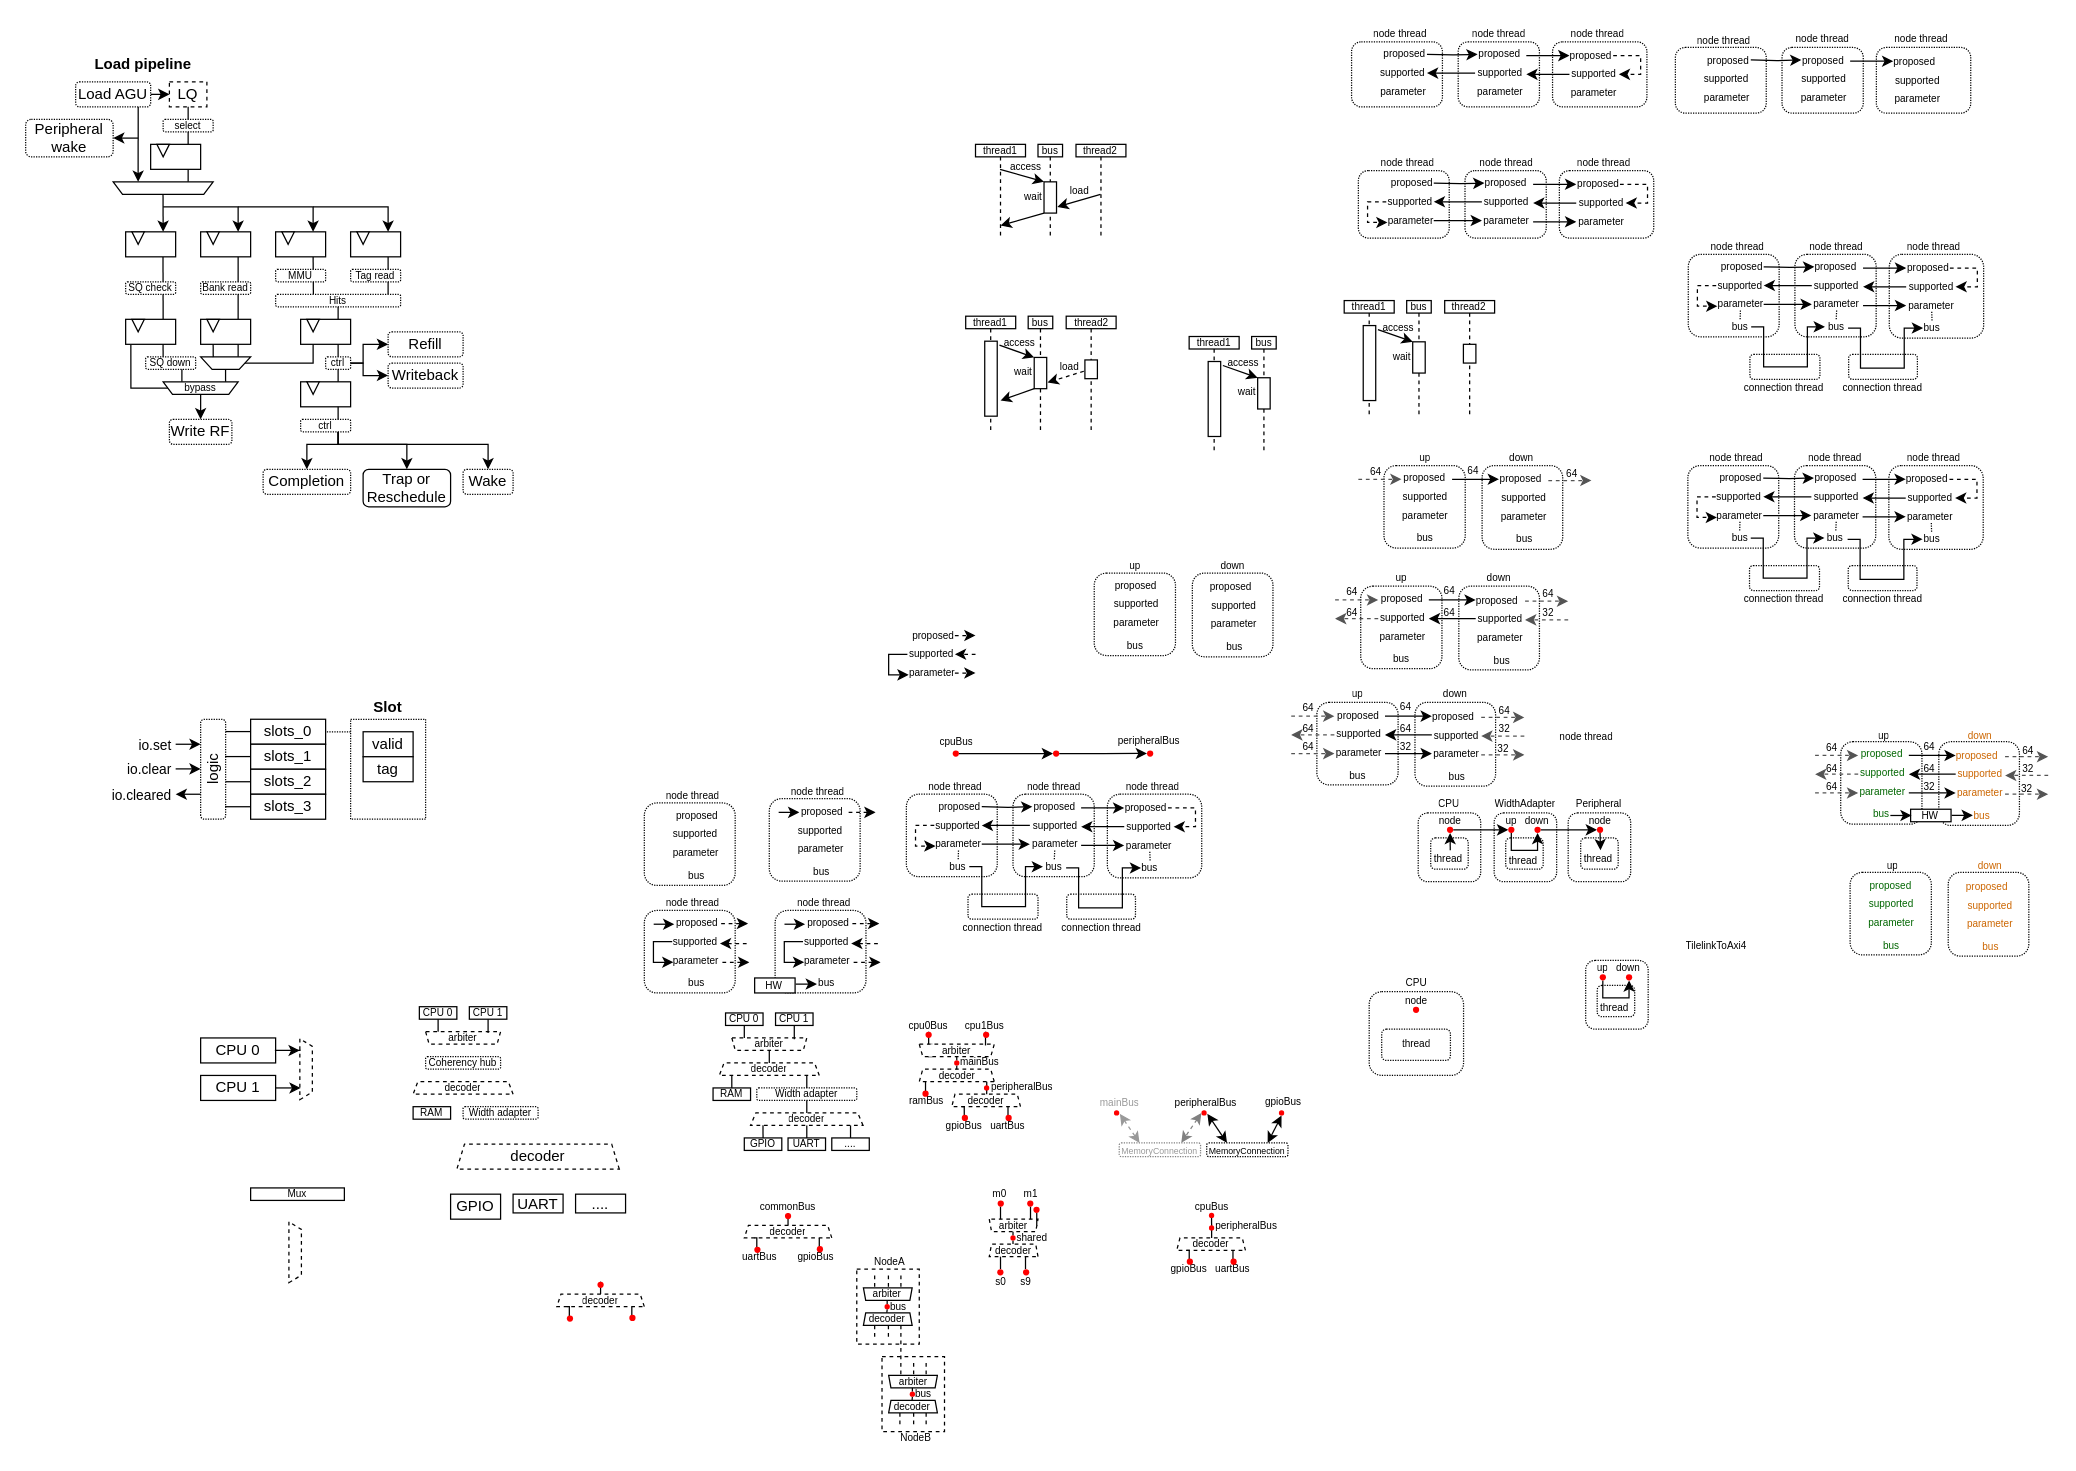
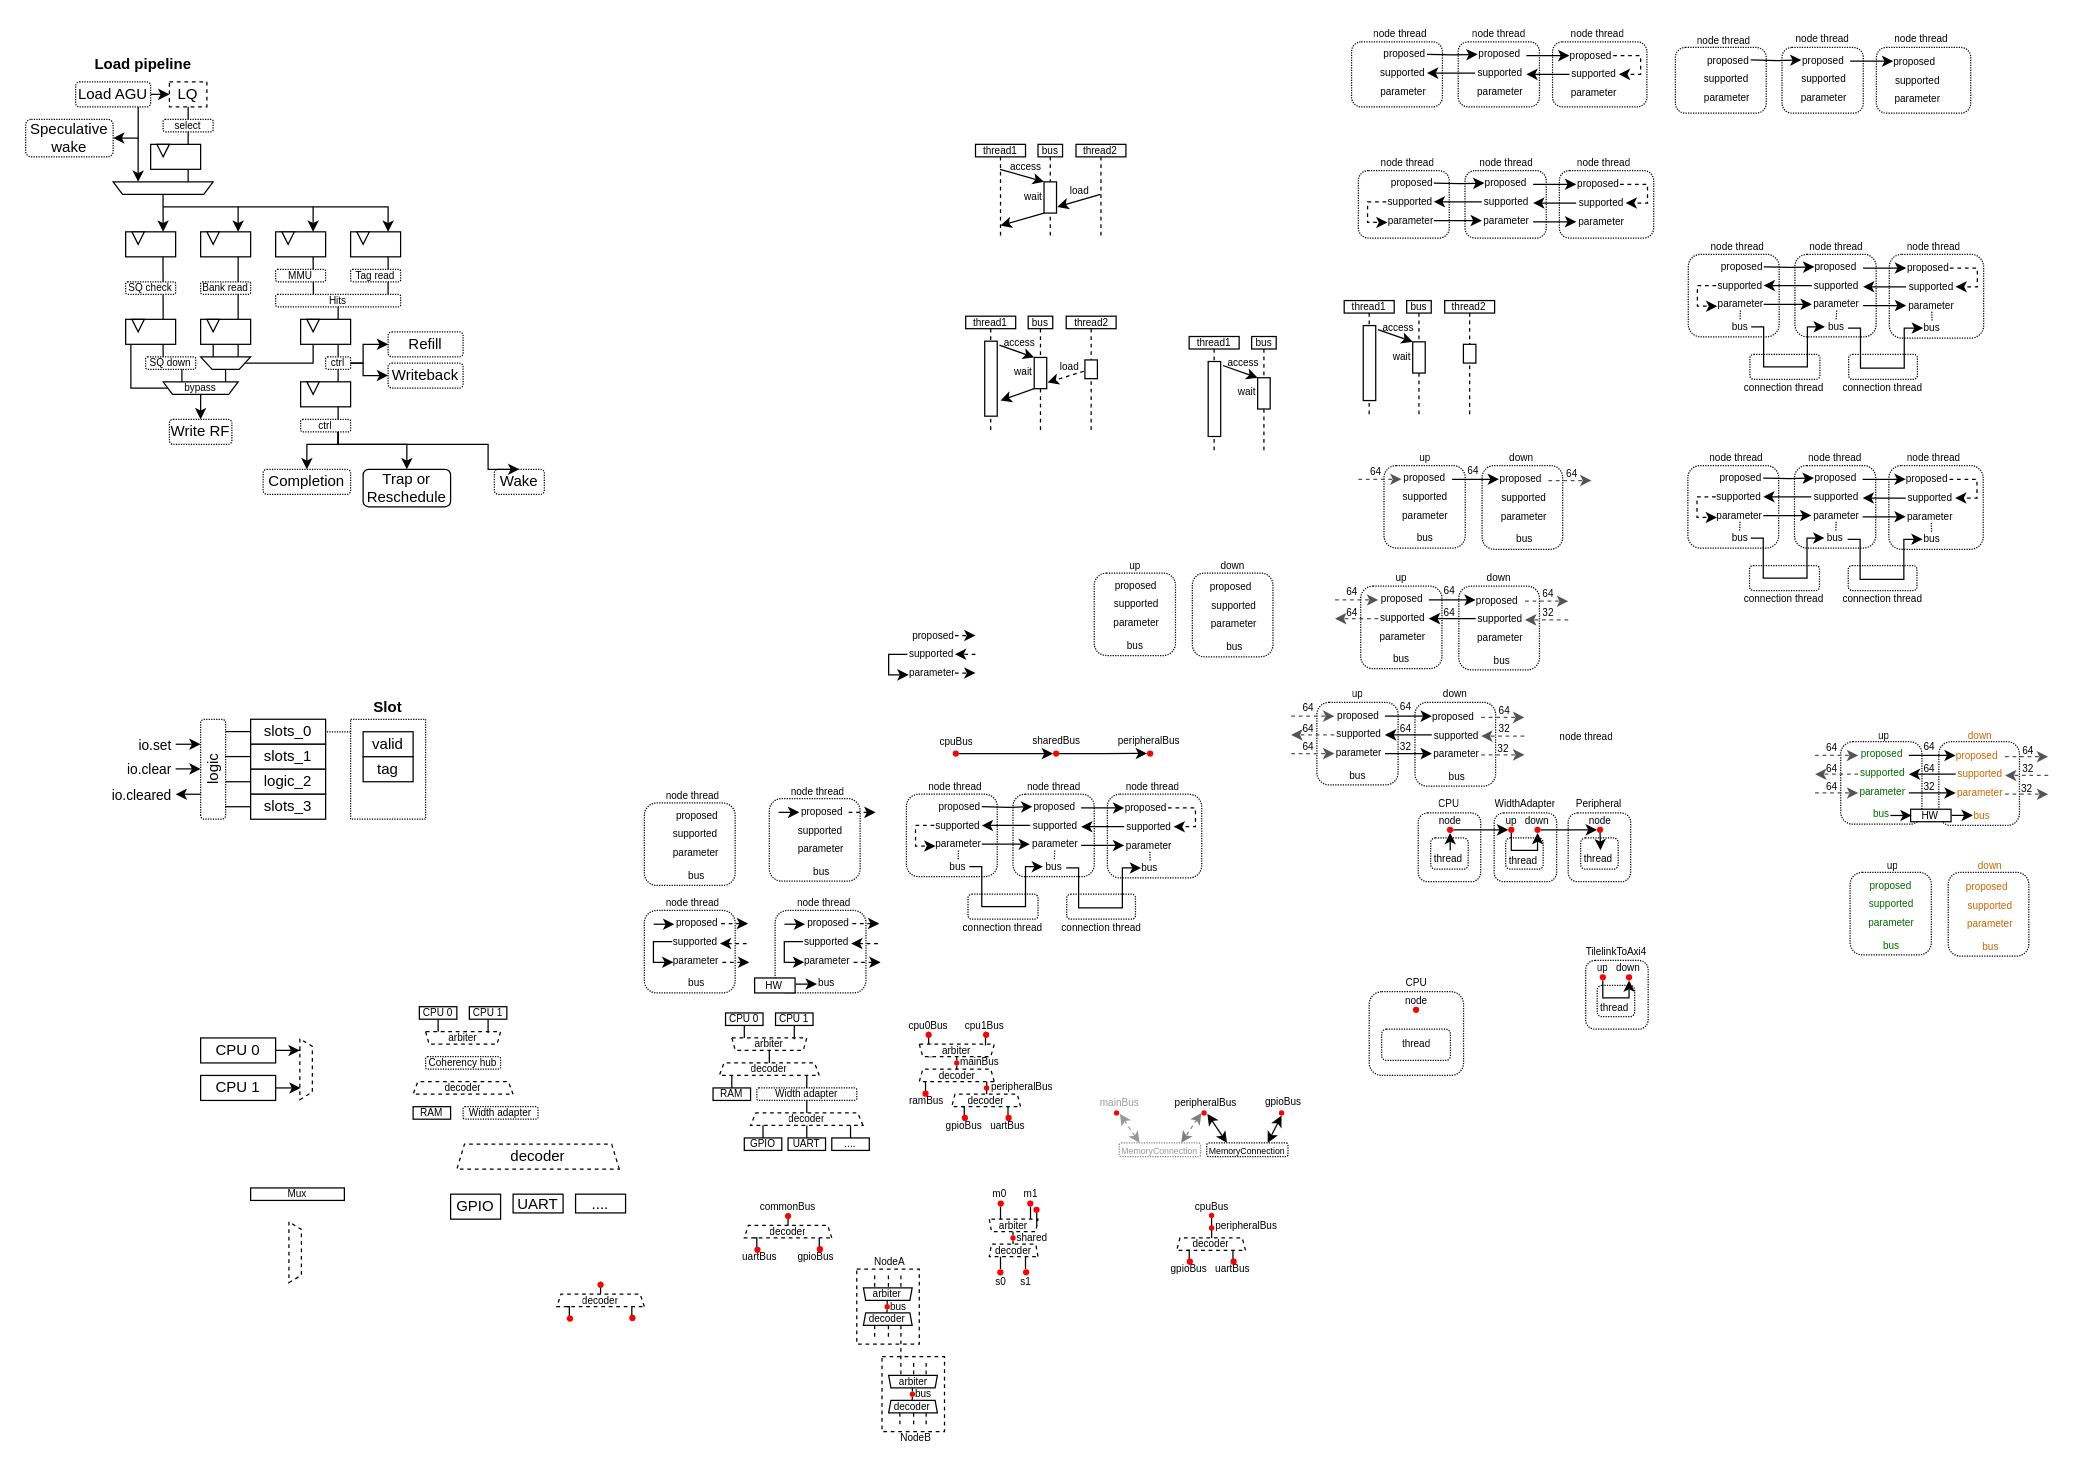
node "Peripheral wake": label "Peripheral wake" -> "Speculative wake"
node "Wake": moved (488, 482) -> (519, 482)
node "sharedBus": added
node "slots_2": label "slots_2" -> "logic_2"
node "TilelinkToAxi4": moved (1717, 945) -> (1617, 951)
node "s9": label "s9" -> "s1"
